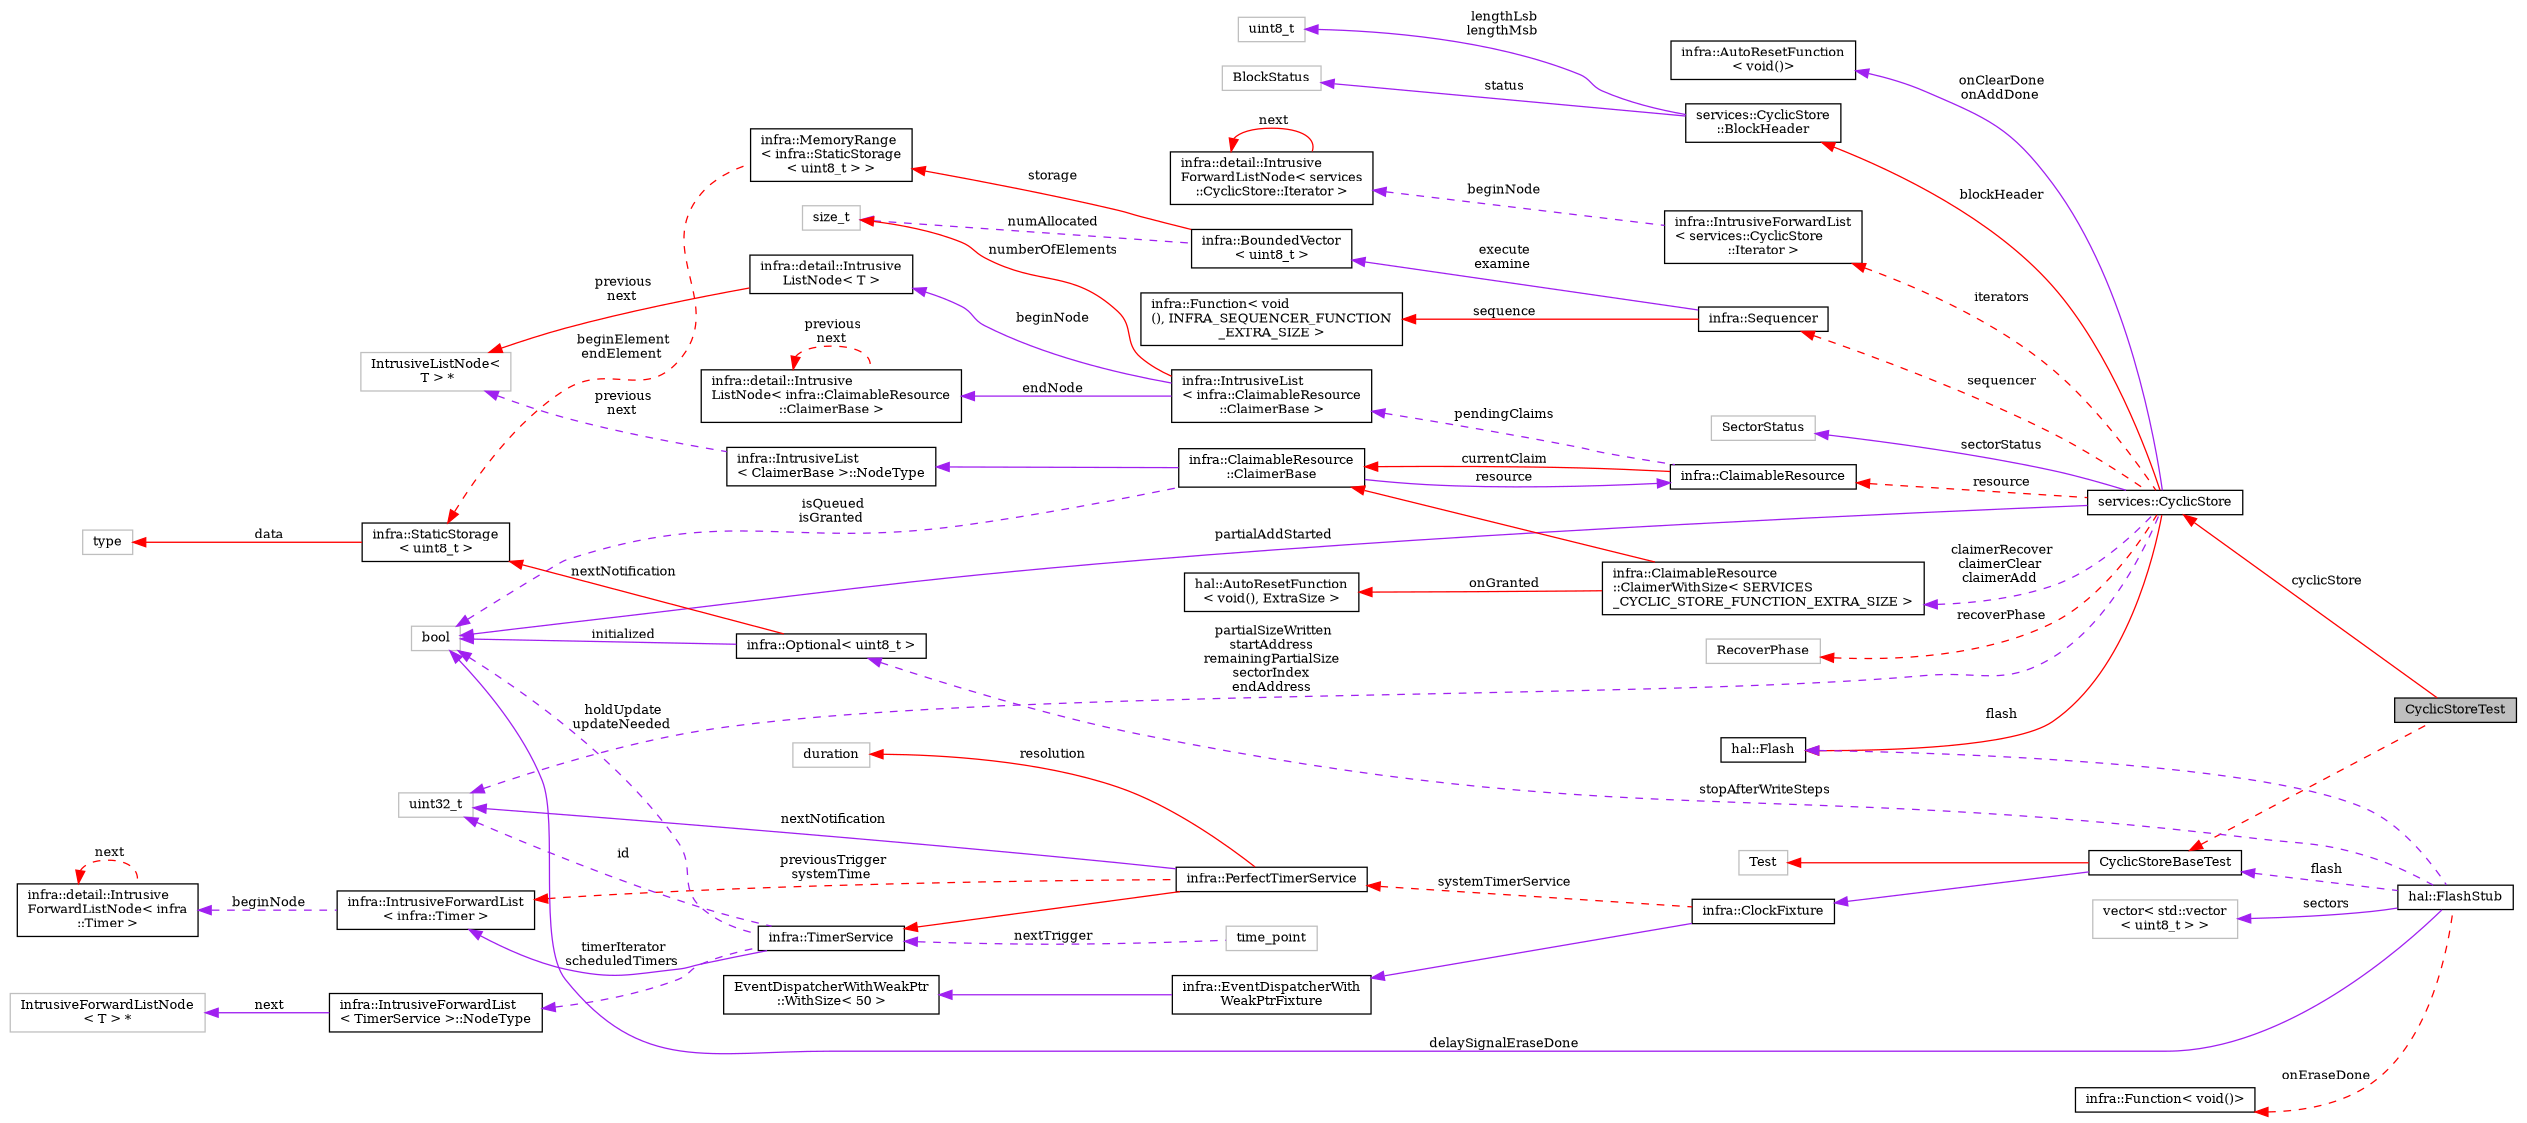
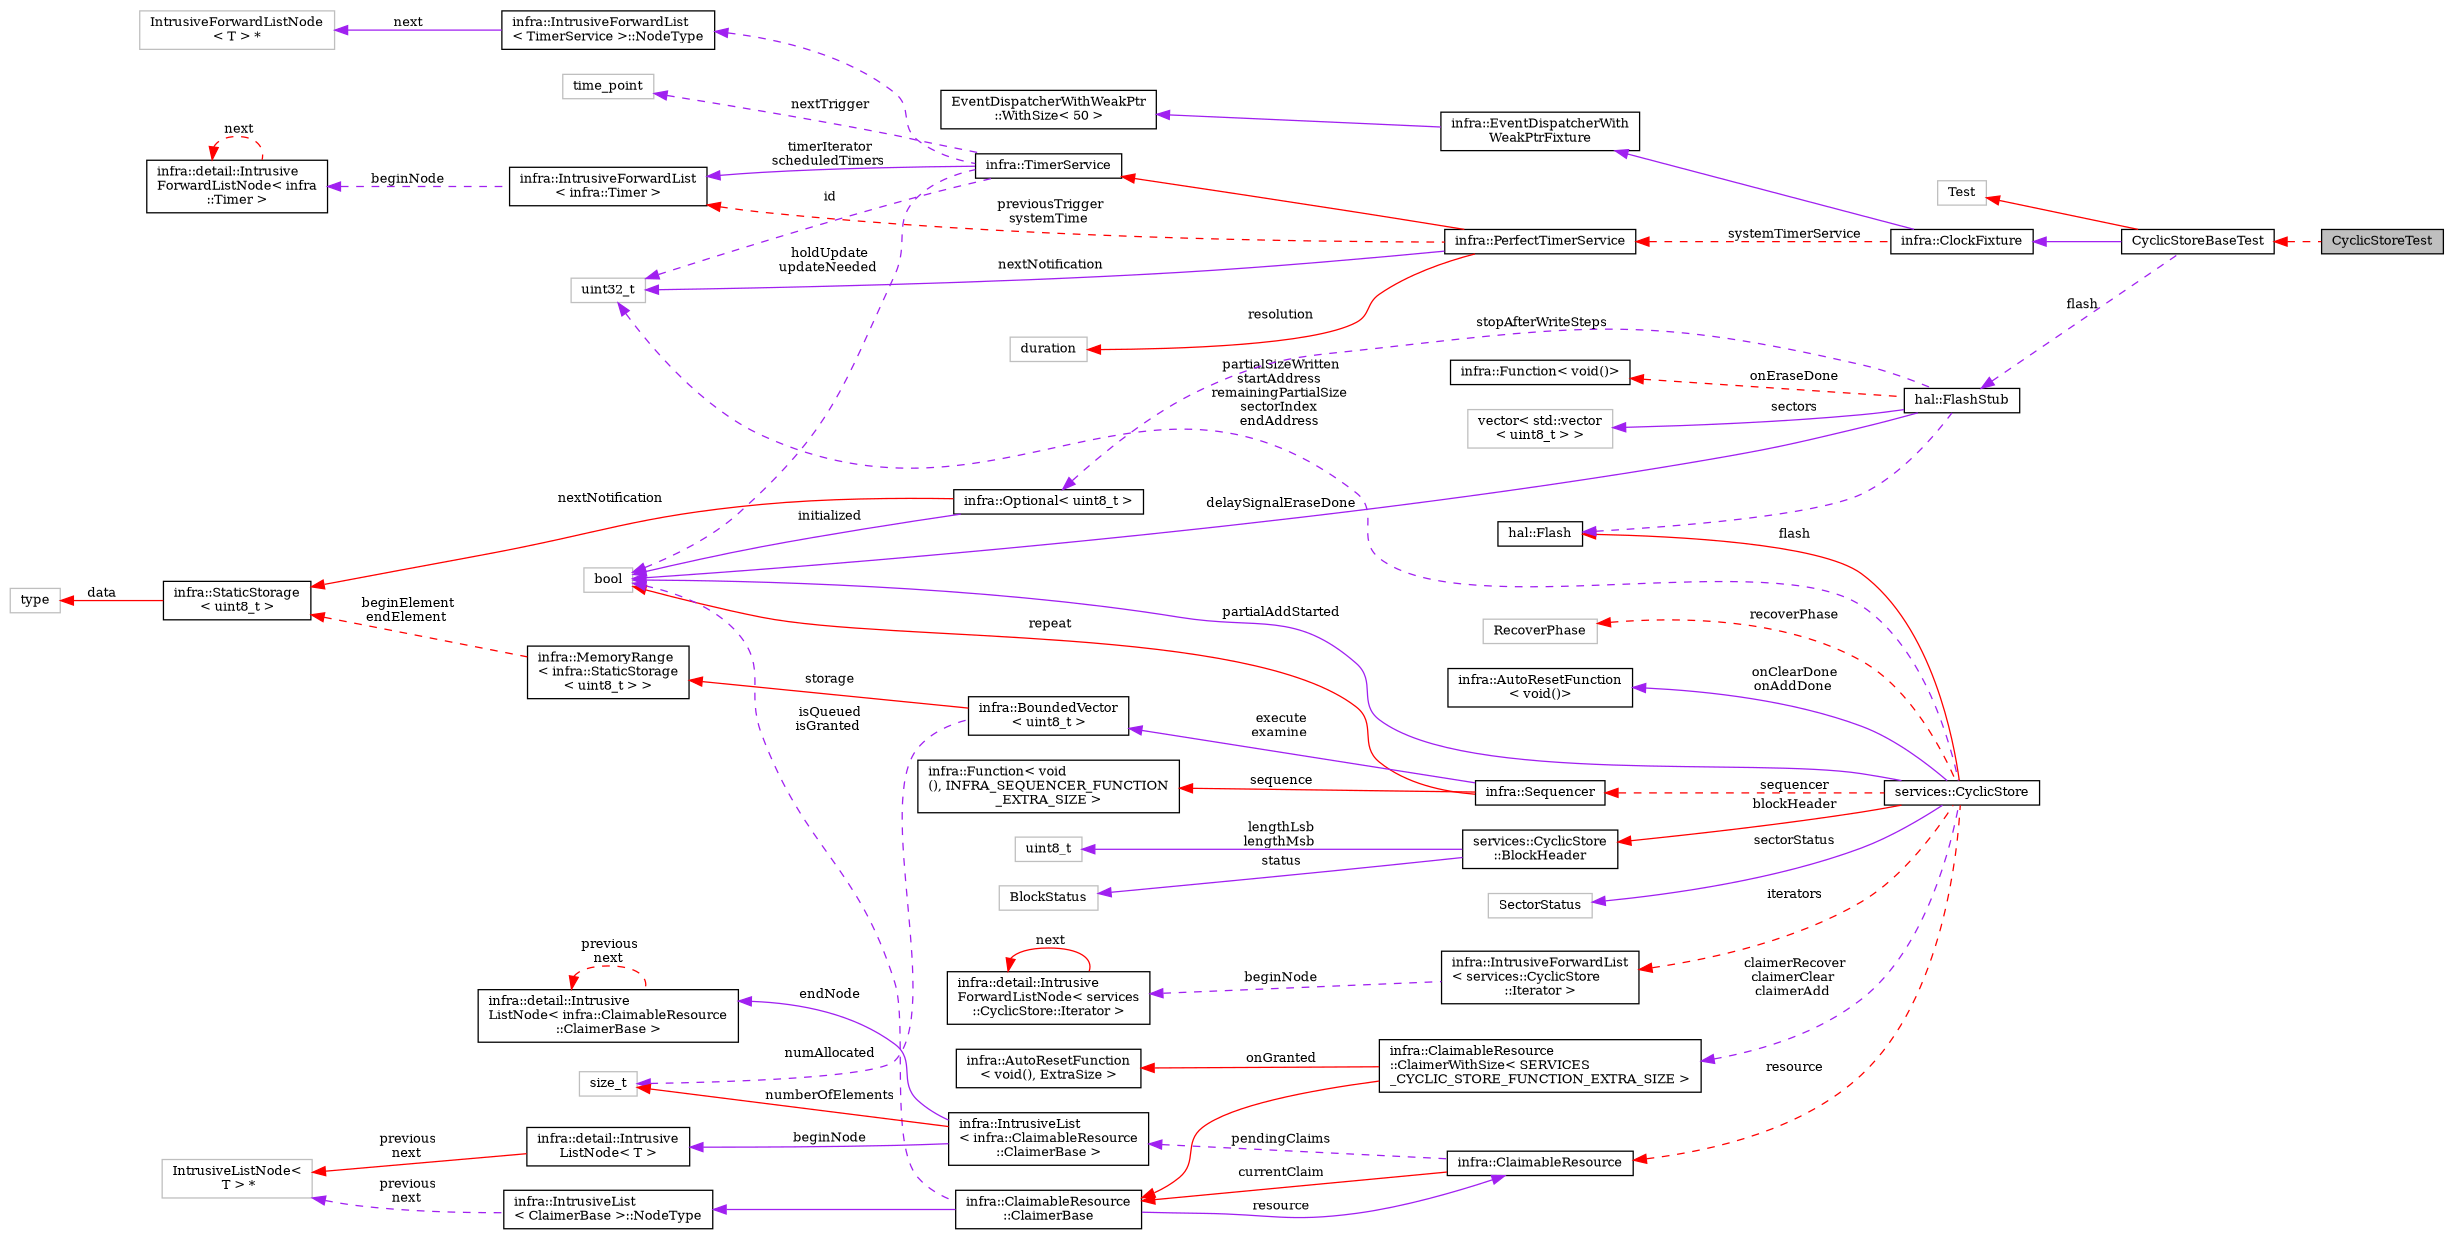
node "hal::AutoResetFunction < void(), ExtraSize >": label "hal::AutoResetFunction < void(), ExtraSize >" -> "infra::AutoResetFunction < void(), ExtraSize >"
edge "CyclicStoreTest" -> "services::CyclicStore": removed, label "cyclicStore"
edge "infra::Sequencer" -> "bool": added, label "repeat"
edge "hal::FlashStub" -> "CyclicStoreBaseTest": reversed
edge "time_point" -> "infra::TimerService": reversed
